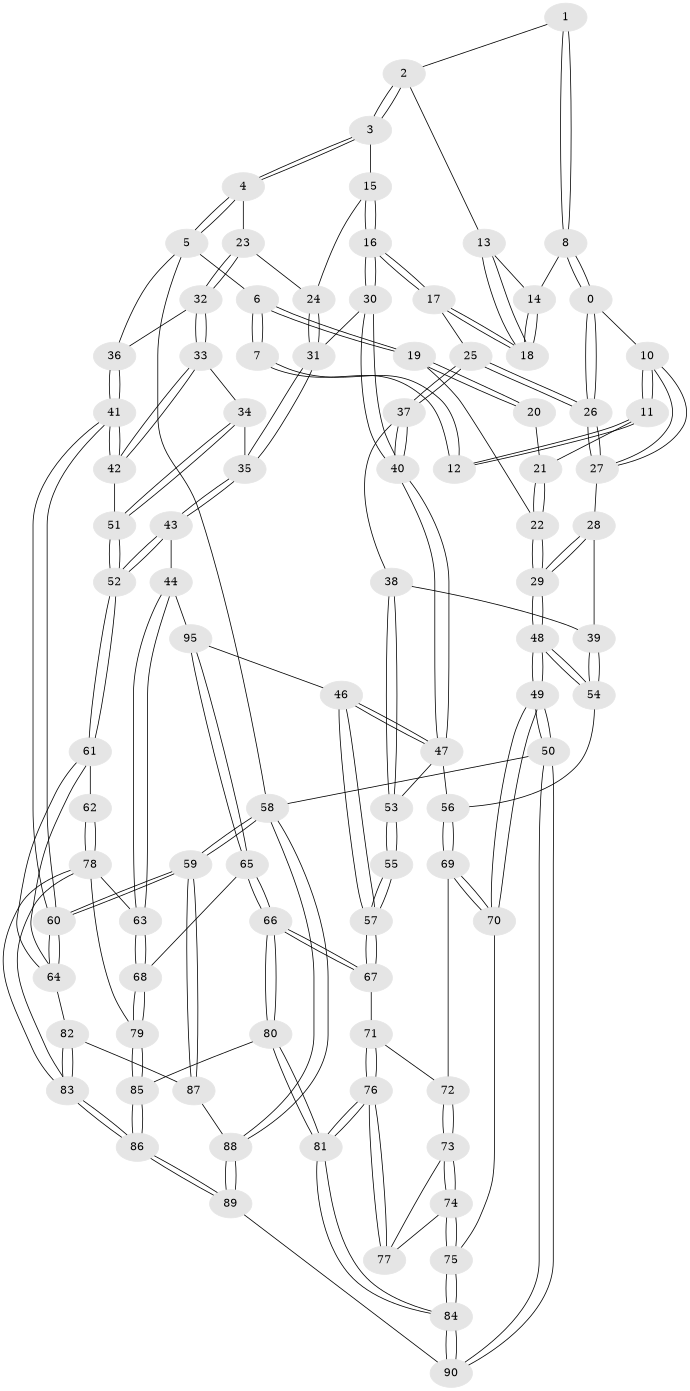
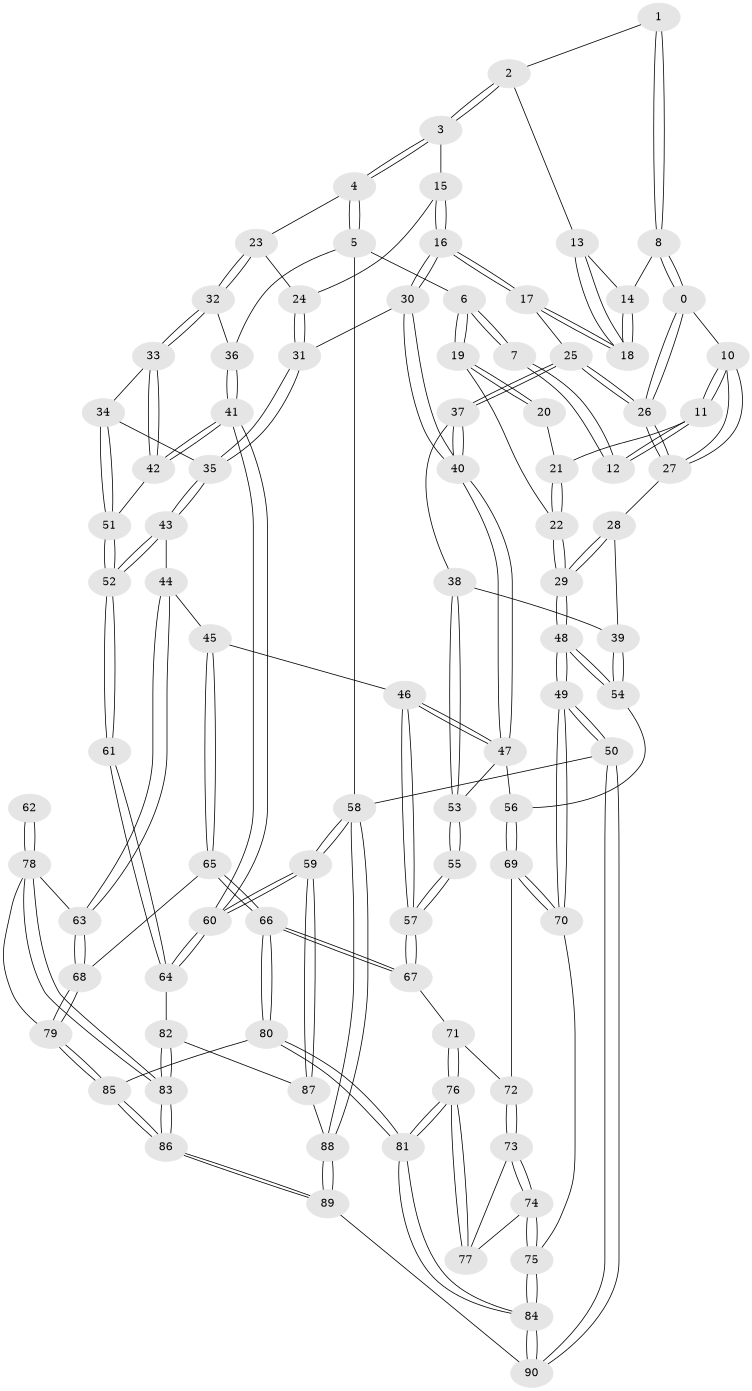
node "95": label "95" -> "45"
edge "61" -- "62": removed
